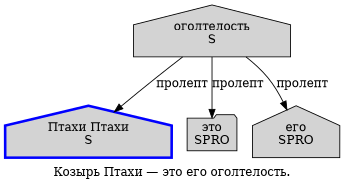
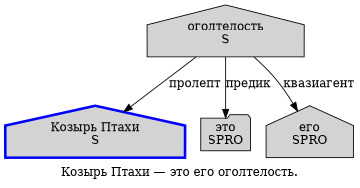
edge "оголтелость S" -> "это SPRO": label "пролепт" -> "предик"
edge "оголтелость S" -> "его SPRO": label "пролепт" -> "квазиагент"
node "Птахи Птахи S": label "Птахи Птахи S" -> "Козырь Птахи S"
